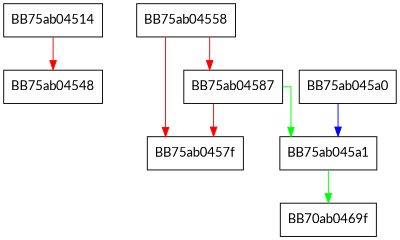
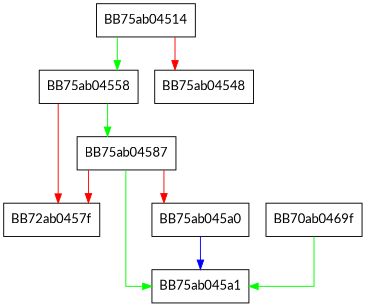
edge "BB75ab04514" -> "BB75ab04558": added
edge "BB75ab04558" -> "BB75ab04587": color red -> green
node "BB75ab0457f": label "BB75ab0457f" -> "BB72ab0457f"
edge "BB75ab04587" -> "BB75ab045a0": added
edge "BB75ab045a1" -> "BB70ab0469f": reversed
